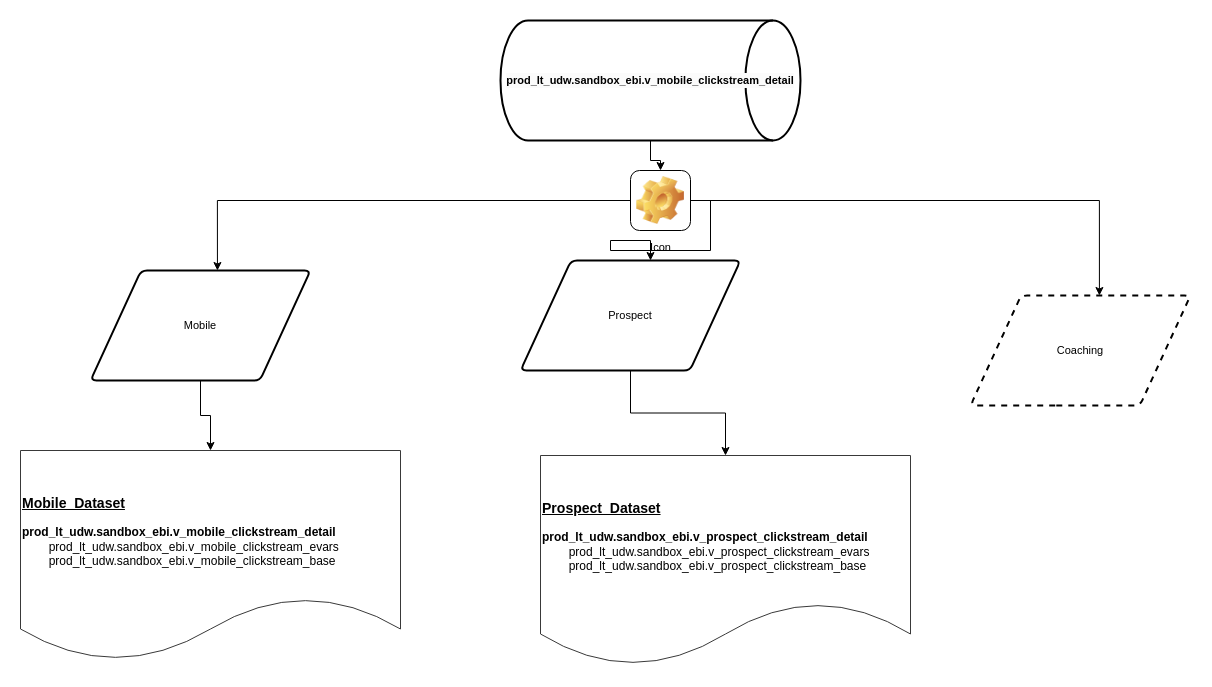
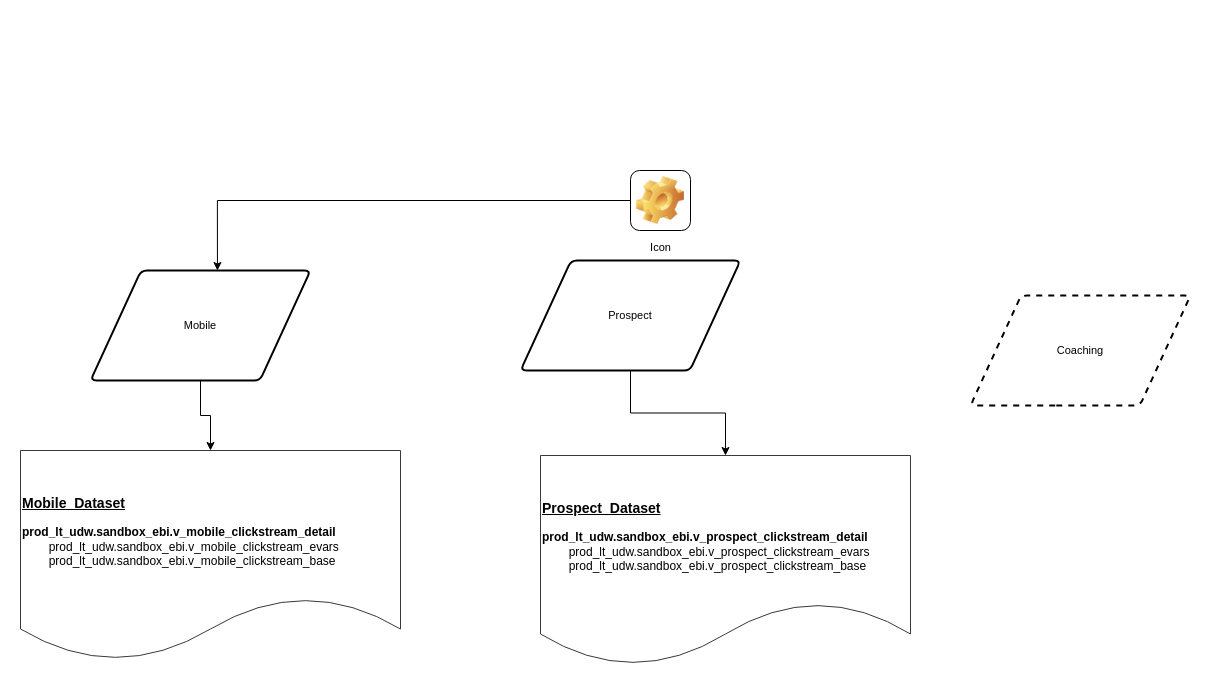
node "prod_lt_udw.sandbox_ebi.v_mobile_clickstream_detail": removed
edge "prod_lt_udw.sandbox_ebi.v_mobile_clickstream_detail" -> "Icon": removed
edge "Icon" -> "Coaching": removed
edge "Icon" -> "Prospect": removed
